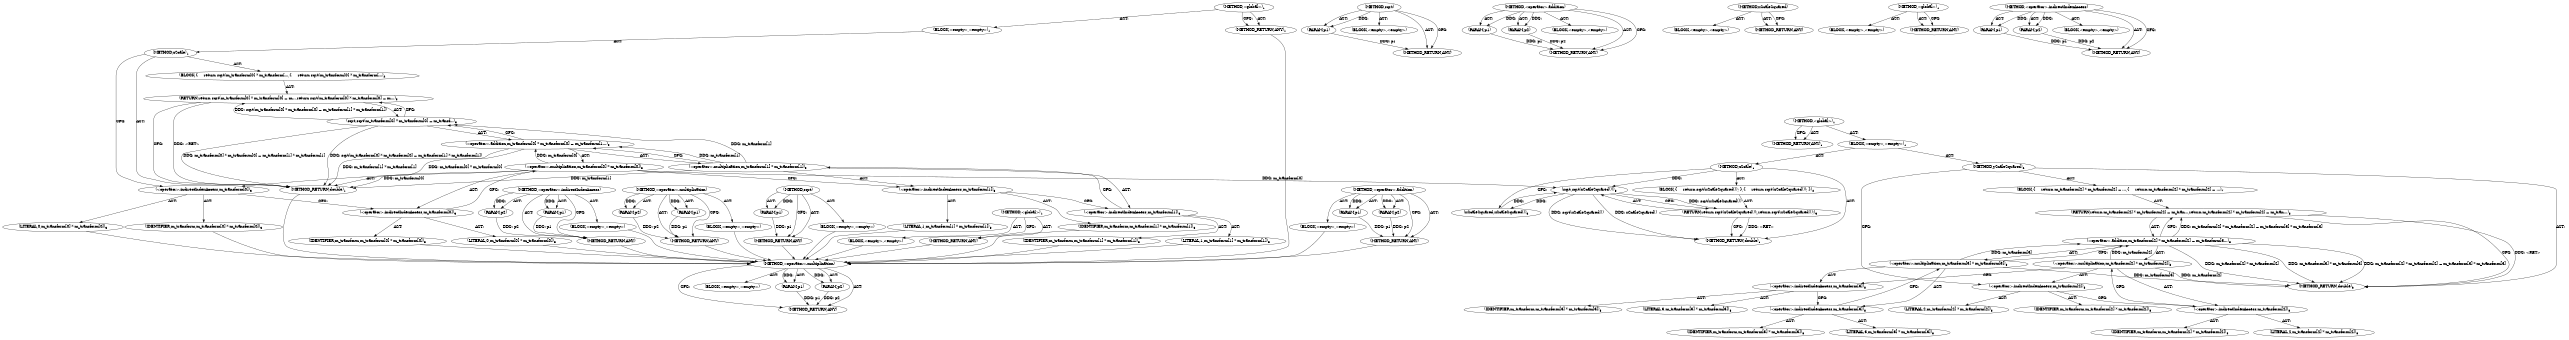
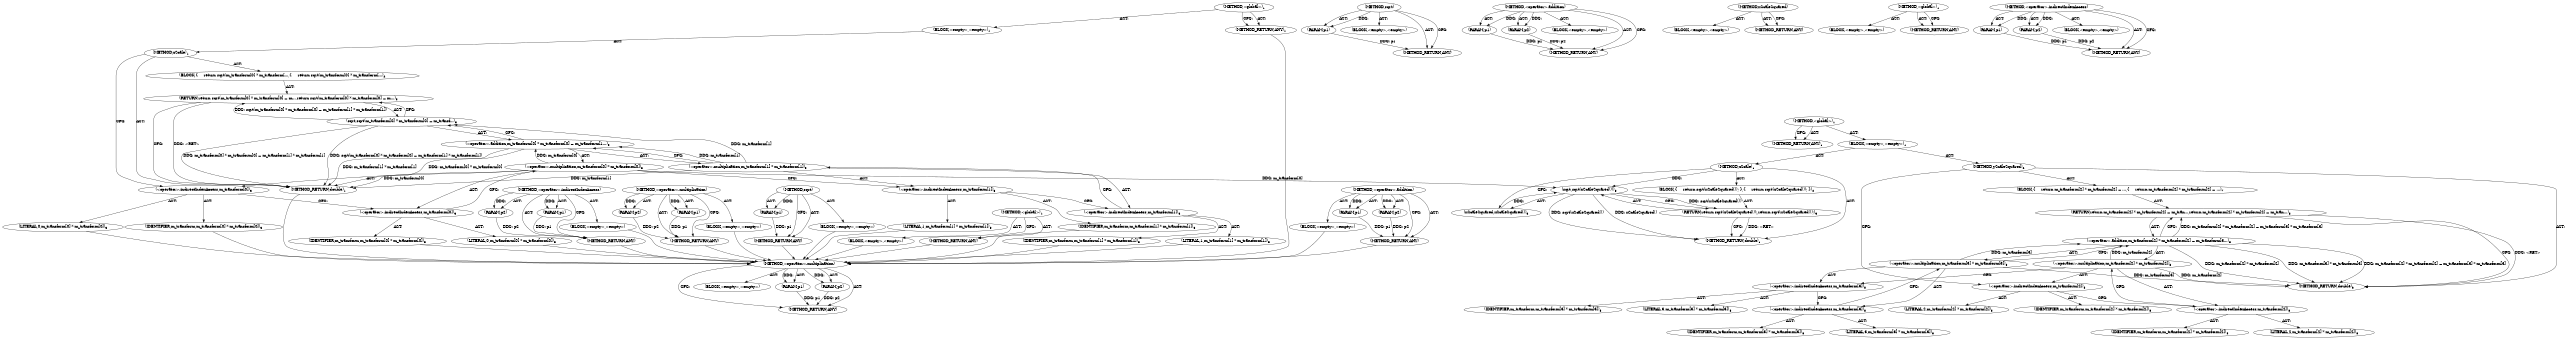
edge "(sqrt,sqrt(xScaleSquared()))" -> "(xScaleSquared,xScaleSquared())": label "DDG: " -> "AST: "
